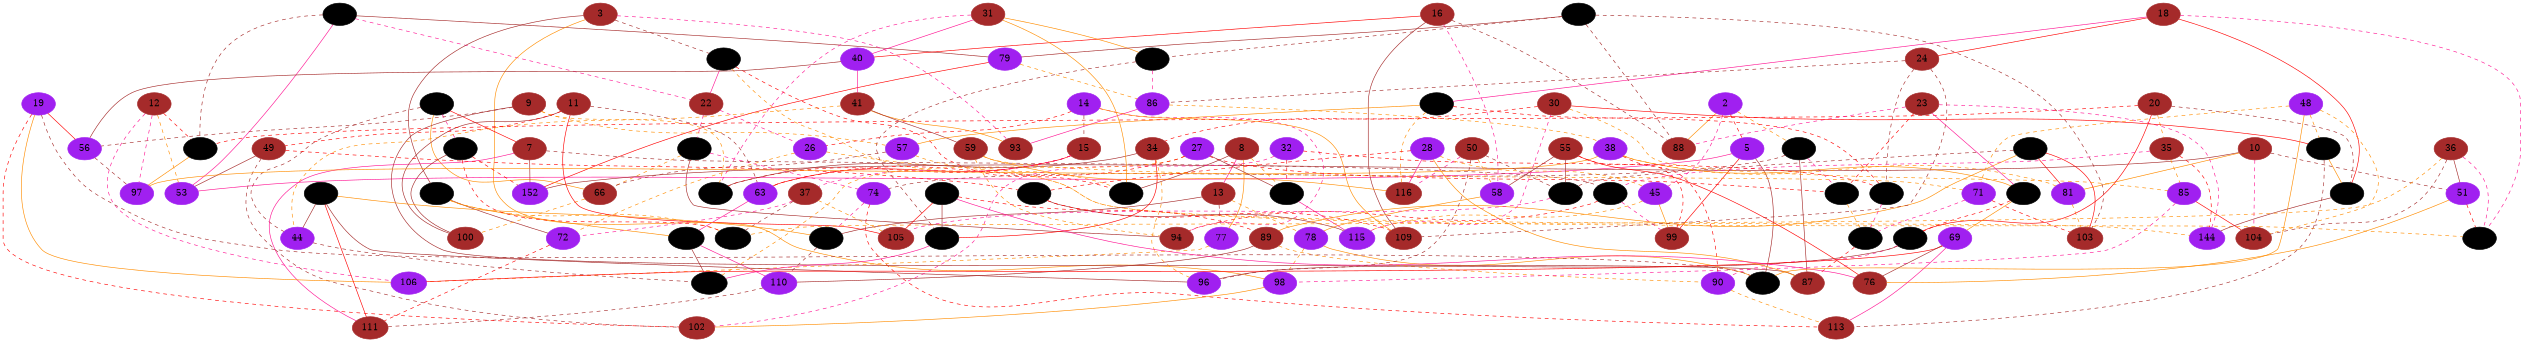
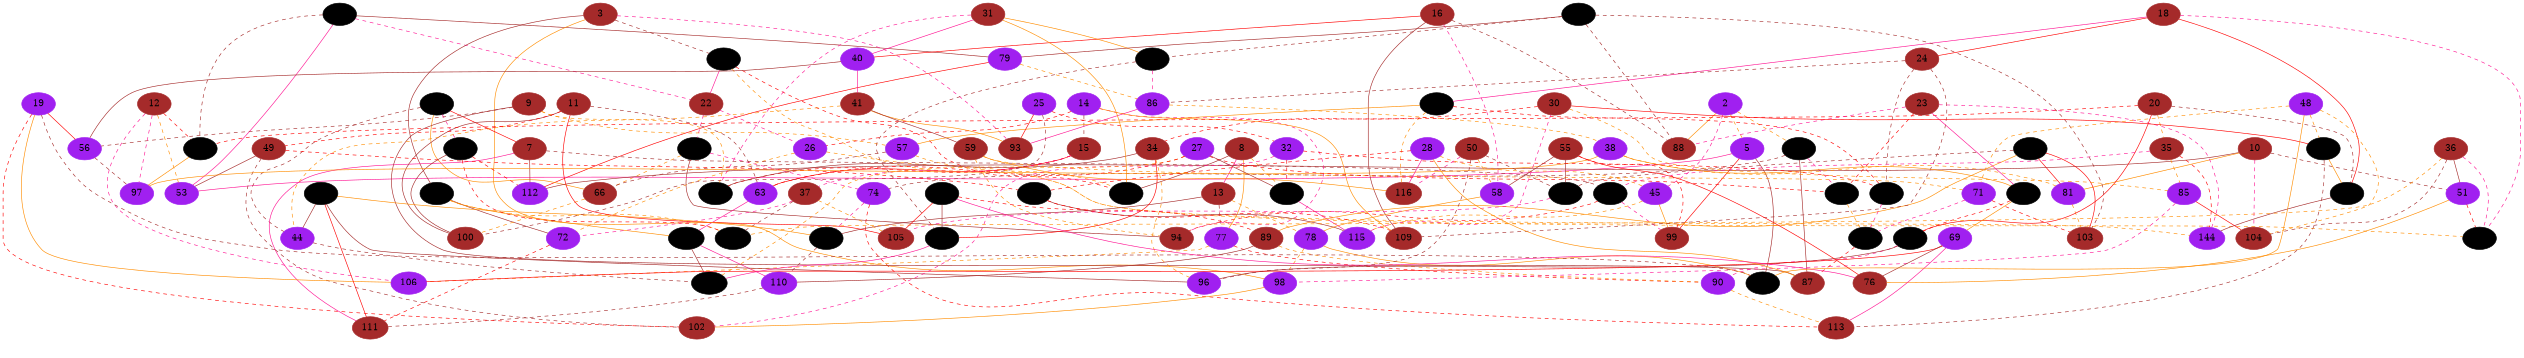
node "25": added
edge "2" -- "5": color red -> darkorange
edge "38" -- "90": now "77" -- "90"
node "152": label "152" -> "112"
